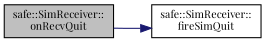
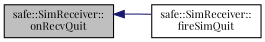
edge "safe::SimReceiver:: onRecvQuit" -> "safe::SimReceiver:: fireSimQuit": reversed
